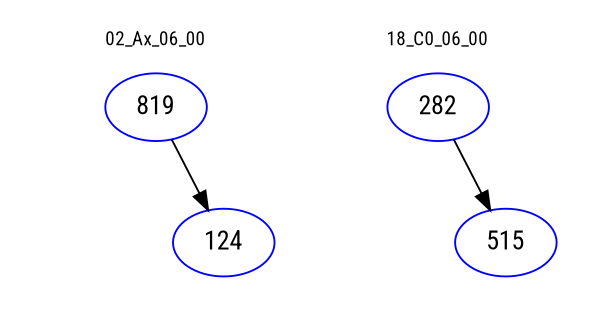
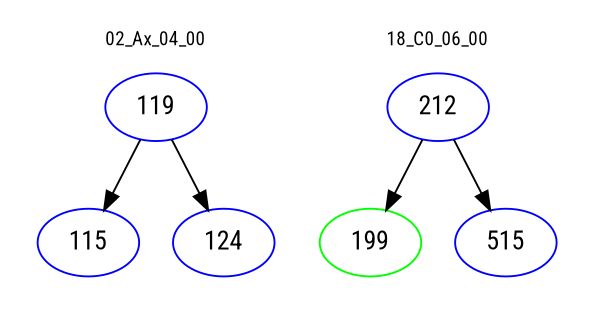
cluster "02_Ax_06_00": label "02_Ax_06_00" -> "02_Ax_04_00"
node "819": label "819" -> "119"
node "282": label "282" -> "212"
node "115": added
node "199": added
